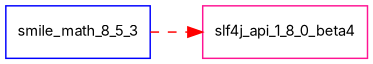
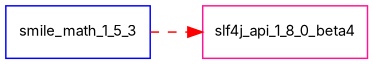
node "smile_math_8_5_3": label "smile_math_8_5_3" -> "smile_math_1_5_3"
